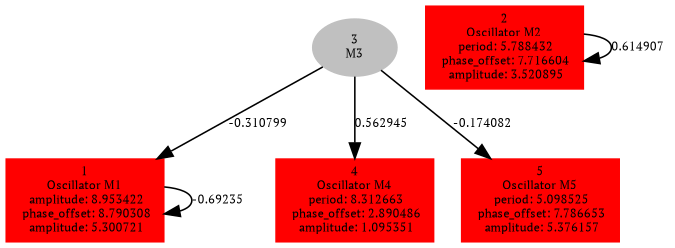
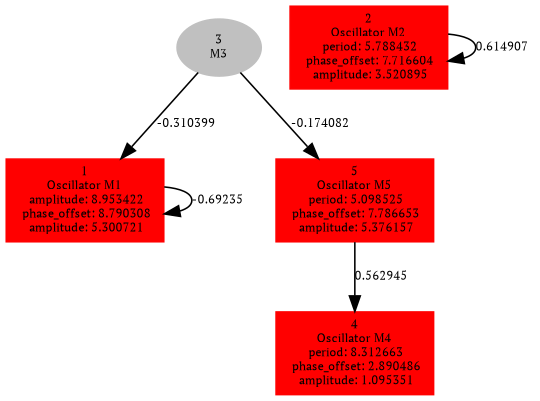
edge "3" -> "4": now "5" -> "4"
edge "3" -> "1": label "-0.310799 " -> "-0.310399 "
